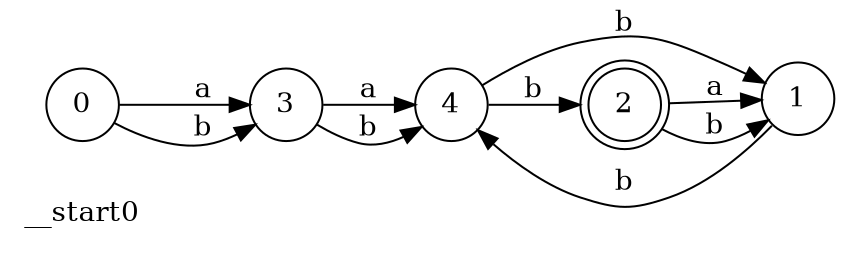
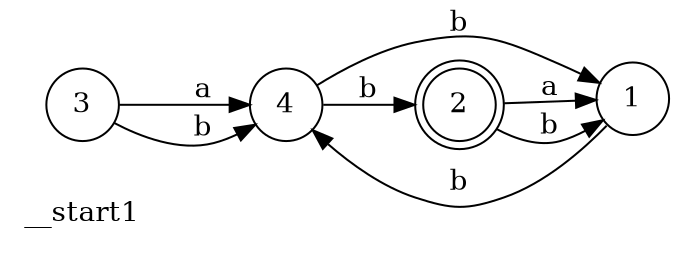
node "0": removed
node "__start0": label "__start0" -> "__start1"
